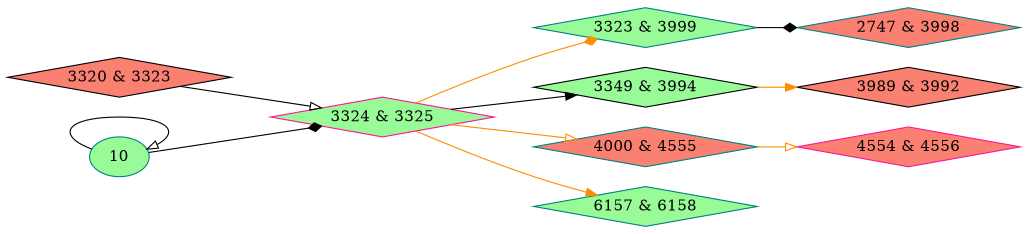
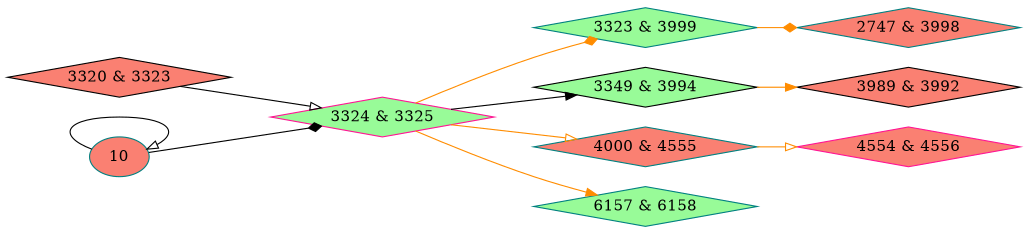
edge "3323 & 3999" -> "2747 & 3998": color black -> darkorange
node "10": fillcolor palegreen -> salmon
